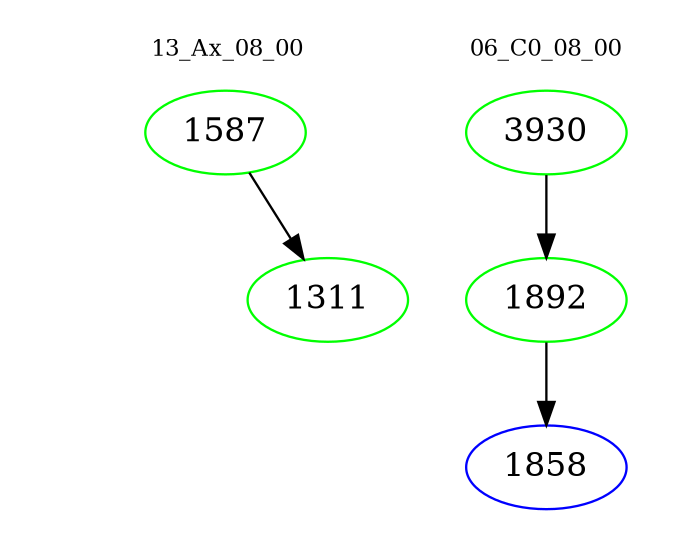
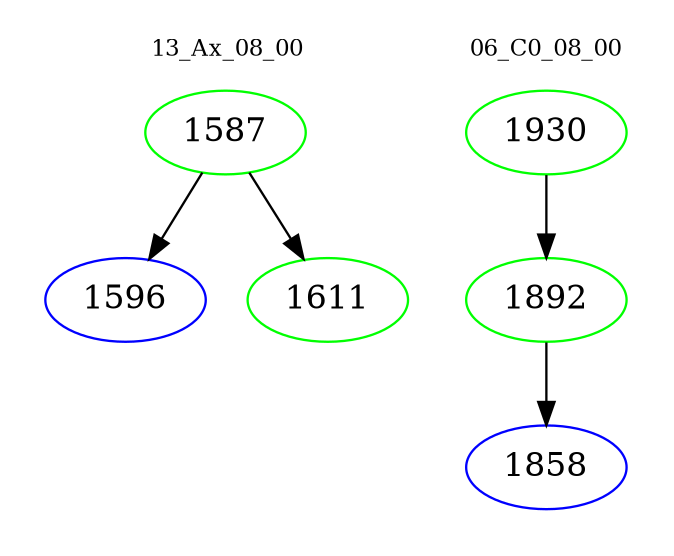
node "3930": label "3930" -> "1930"
node "1596": added
node "1311": label "1311" -> "1611"
